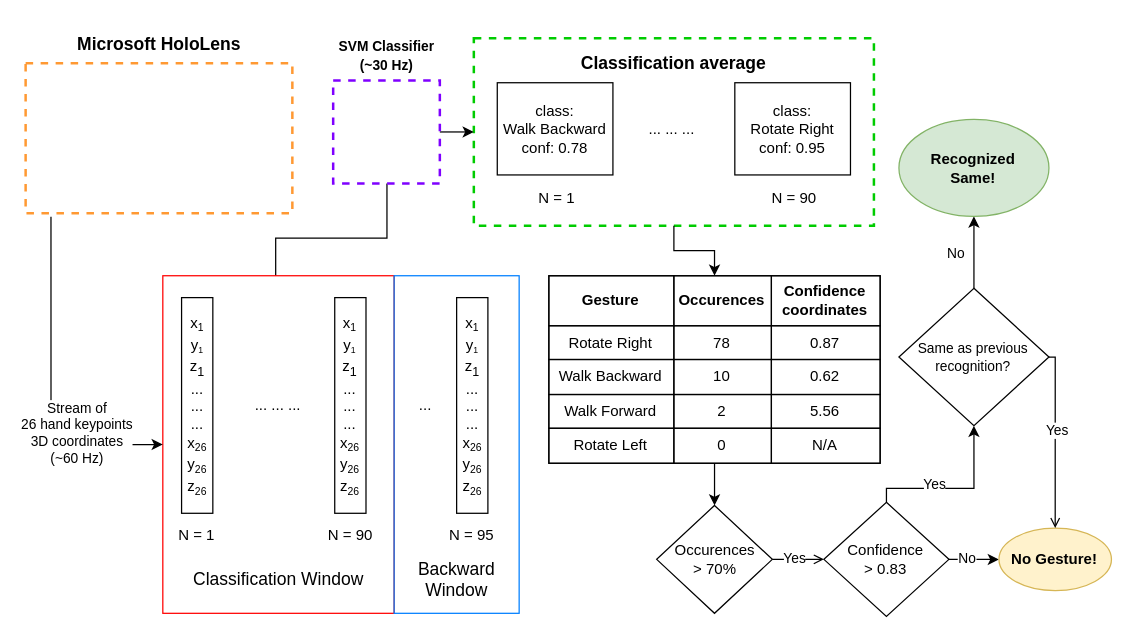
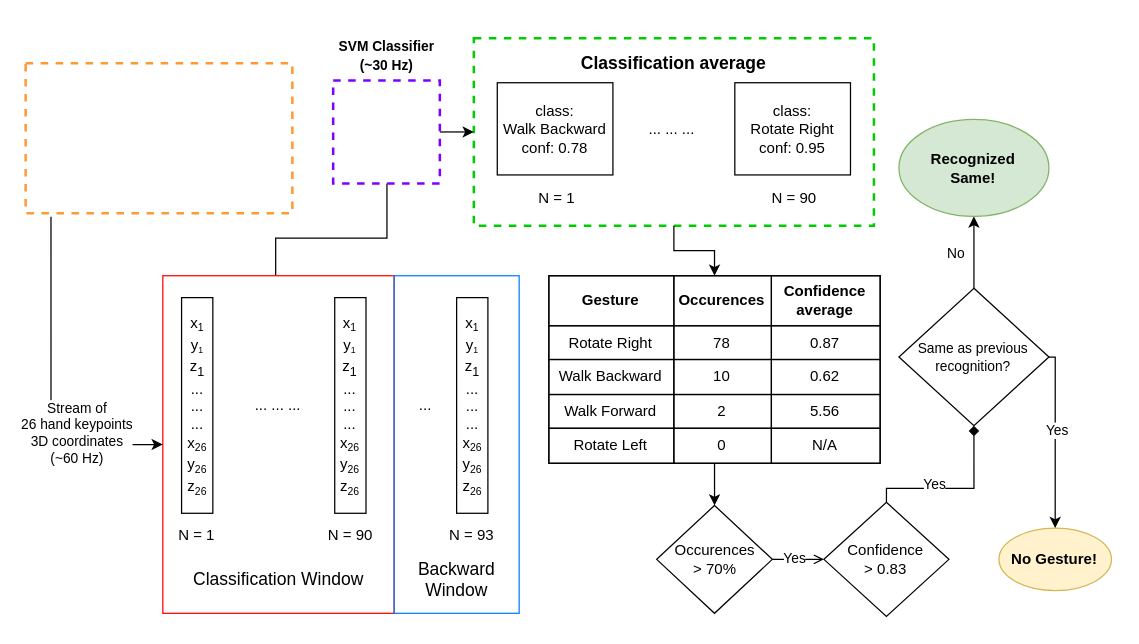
node "Microsoft HoloLens": removed
node "Confidence coordinates": label "Confidence coordinates" -> "Confidence average"
edge "Confidence > 0.83" -> "Same as previous recognition?": arrowhead classic -> diamond
edge "Same as previous recognition?" -> "No Gesture!": arrowhead open -> classic
node "N = 95": label "N = 95" -> "N = 93"
edge "Confidence > 0.83" -> "No Gesture!": removed, label "No"
